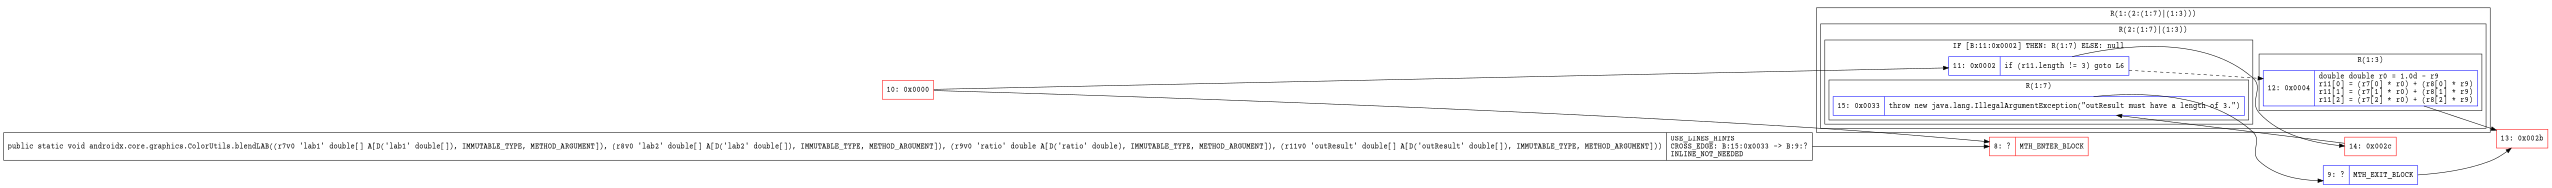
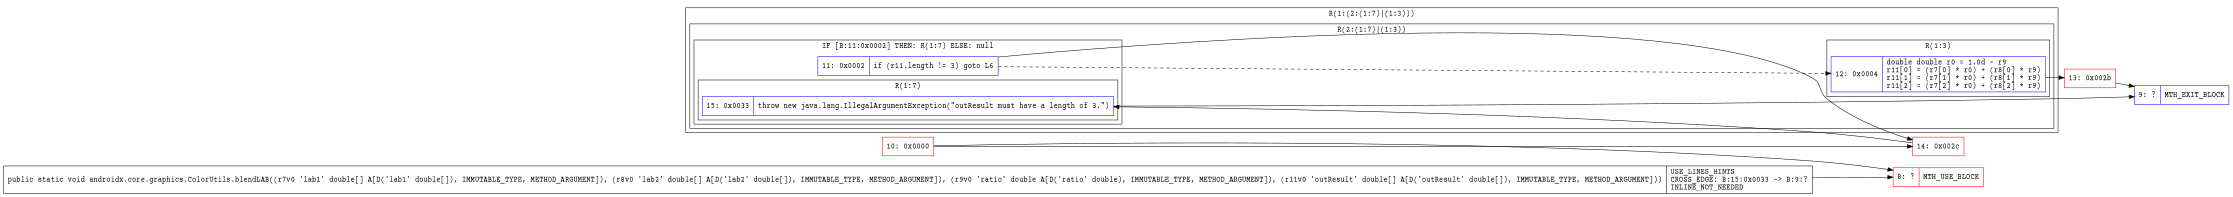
edge "10: 0x0000" -> "11: 0x0002": now "10: 0x0000" -> "14: 0x002c"
node "8: ?": text "MTH_ENTER_BLOCK" -> "MTH_USE_BLOCK"
edge "9: ?" -> "13: 0x002b": reversed
